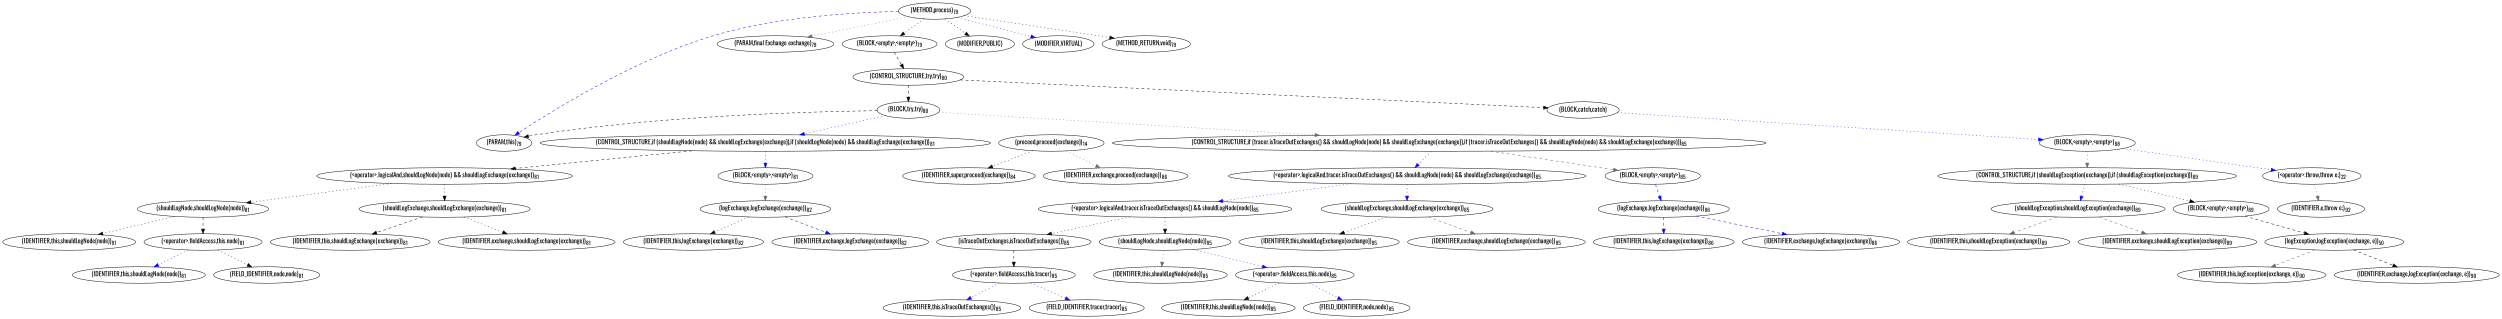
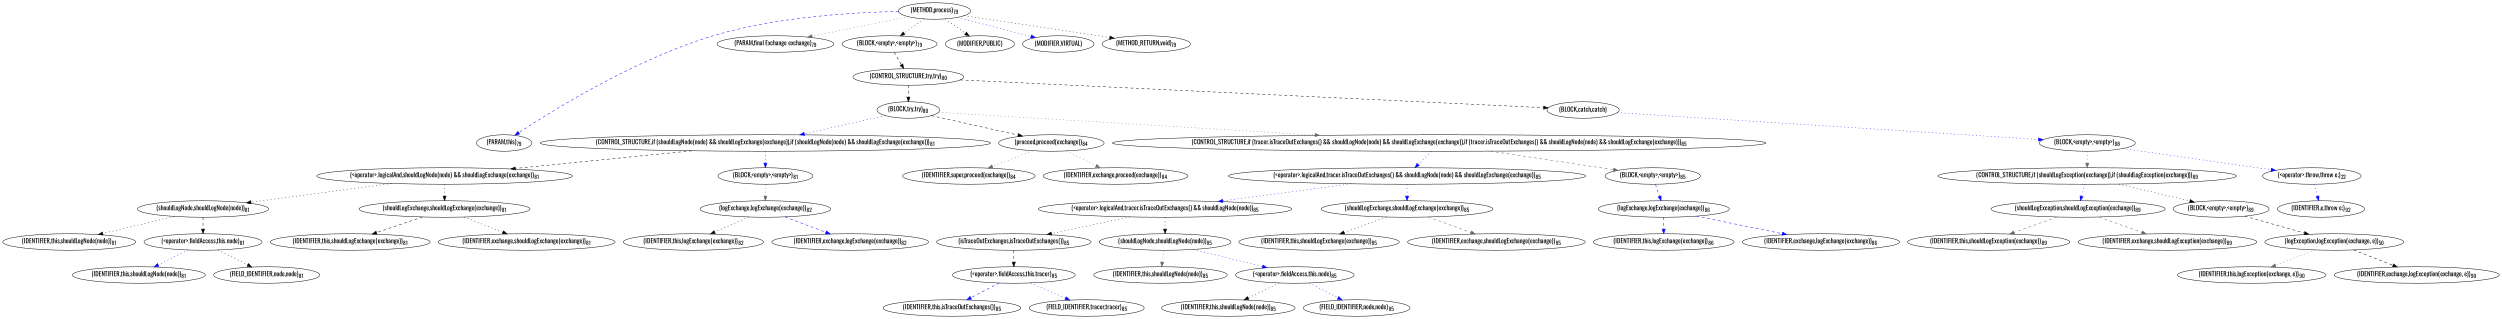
edge "(BLOCK,try,try)" -> "(PARAM,this)": now "(BLOCK,try,try)" -> "(proceed,proceed(exchange))"
node "(proceed,proceed(exchange))": text "14" -> "84"
edge "(proceed,proceed(exchange))" -> "(IDENTIFIER,super,proceed(exchange))": color black -> gray40
node "(IDENTIFIER,exchange,proceed(exchange))": text "86" -> "84"
edge "(<operator>.throw,throw e;)" -> "(IDENTIFIER,e,throw e;)": color gray40 -> blue
edge "(logException,logException(exchange, e))" -> "(IDENTIFIER,this,logException(exchange, e))": style dashed -> dotted
edge "(<operator>.fieldAccess,this.tracer)" -> "(IDENTIFIER,this,isTraceOutExchanges())": style dotted -> dashed
